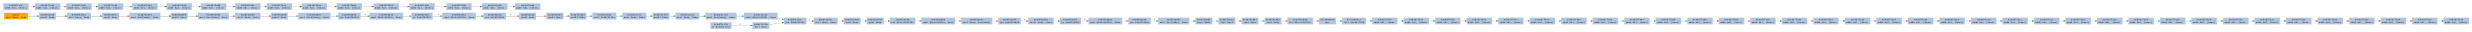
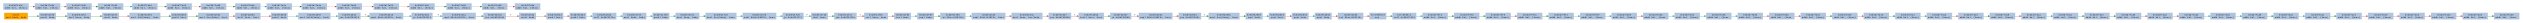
edge "0x5df21f26 subl $0x0<UINT8>, %eax" -> "0x5df21f2c jne 0x5df21f8c": now "0x5df21f26 subl $0x0<UINT8>, %eax" -> "0x5df21f29 je 0x5df21f71"
